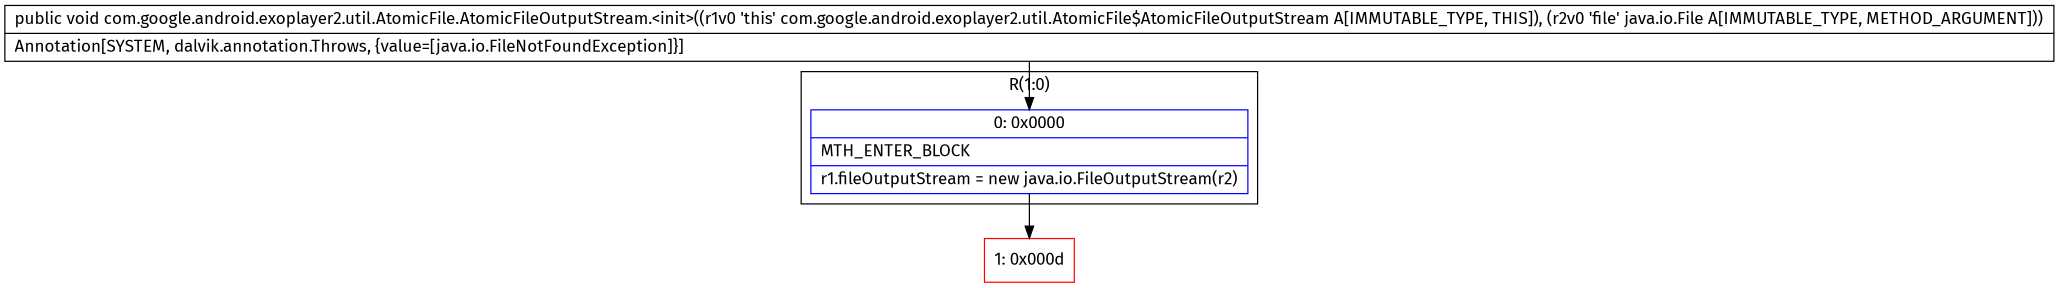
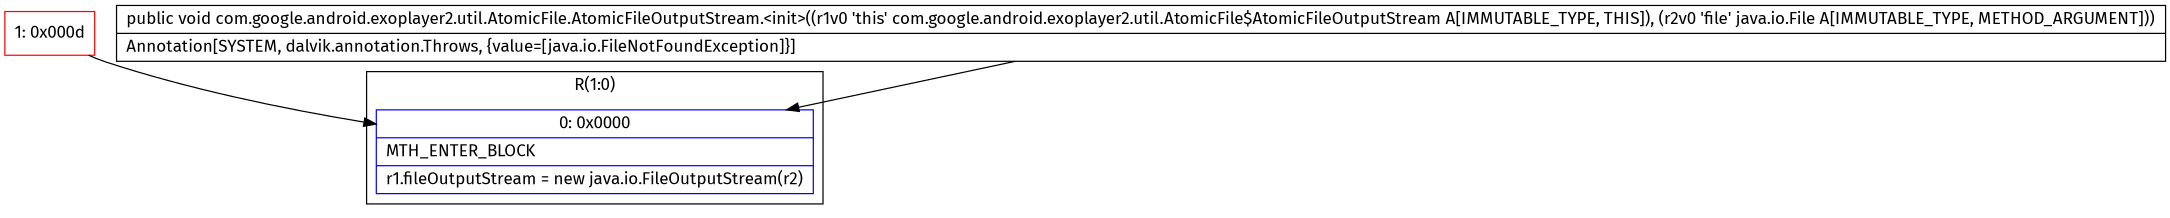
edge "0: 0x0000" -> "1: 0x000d": reversed
